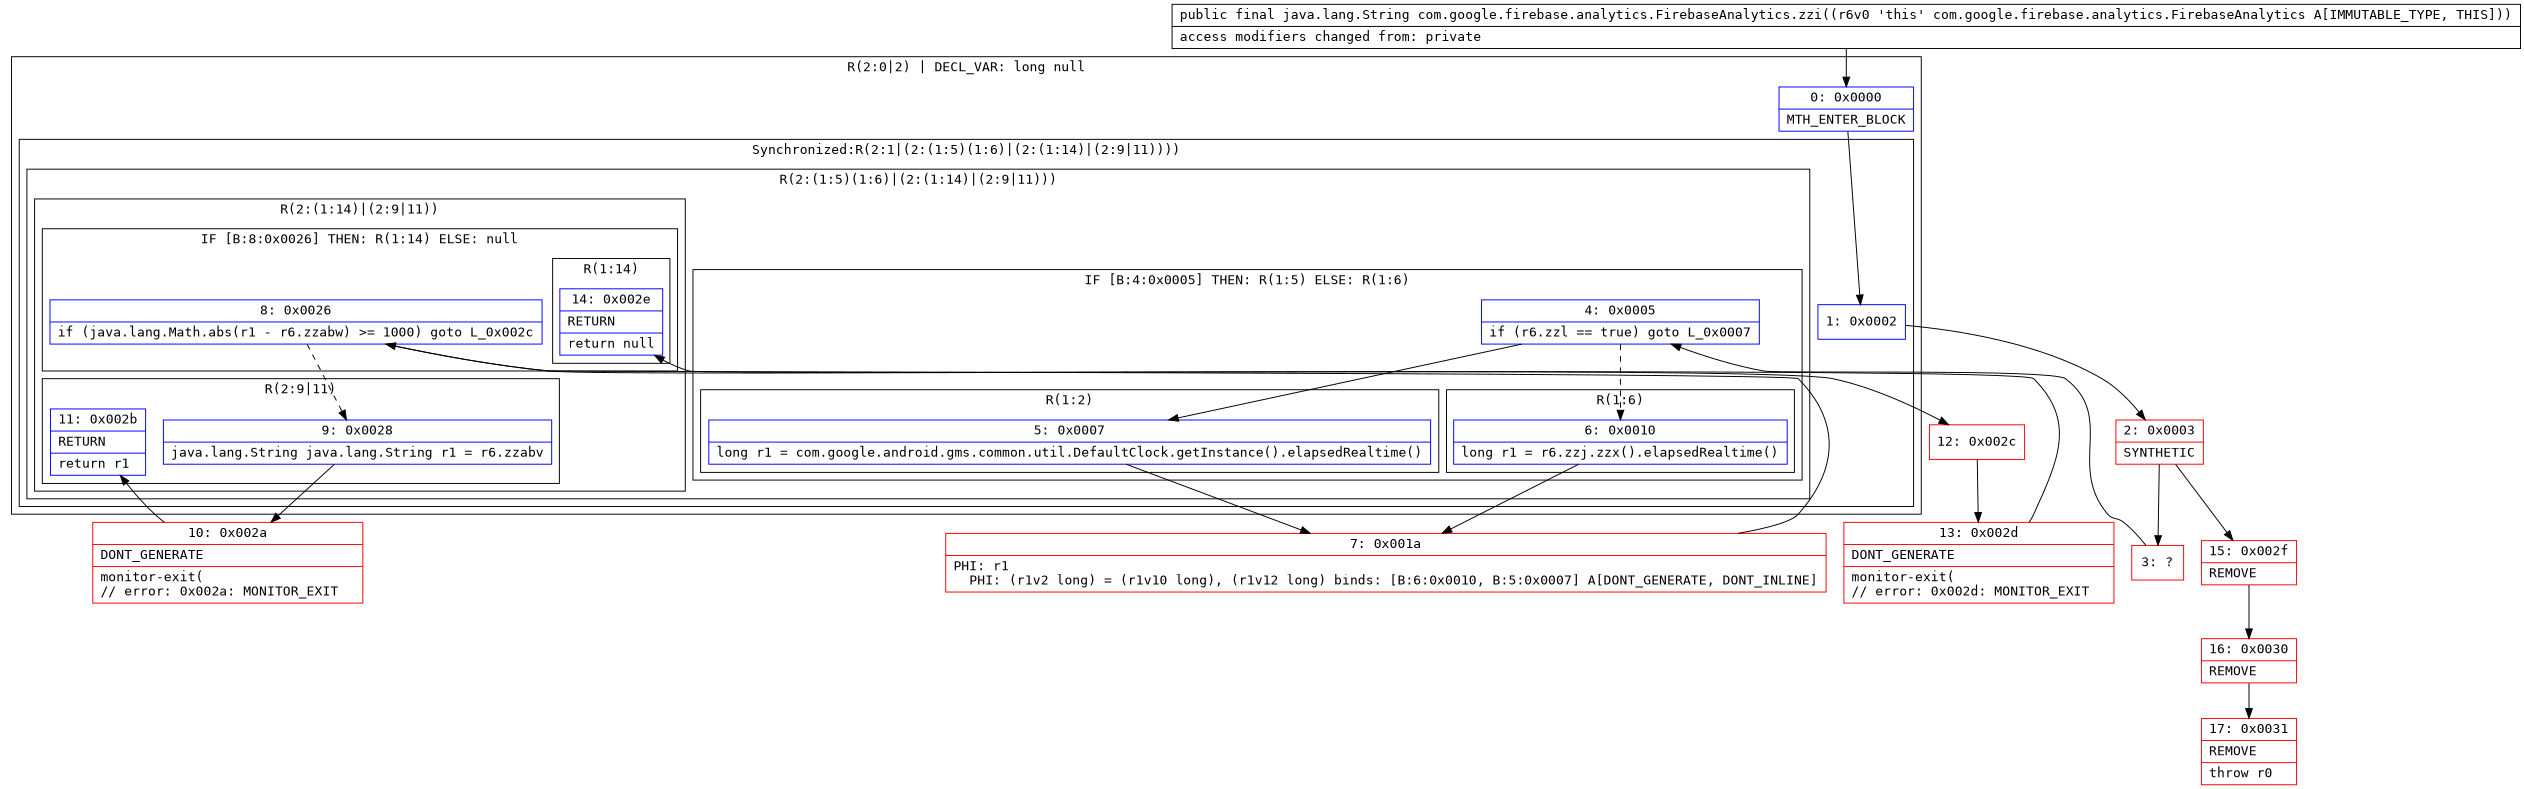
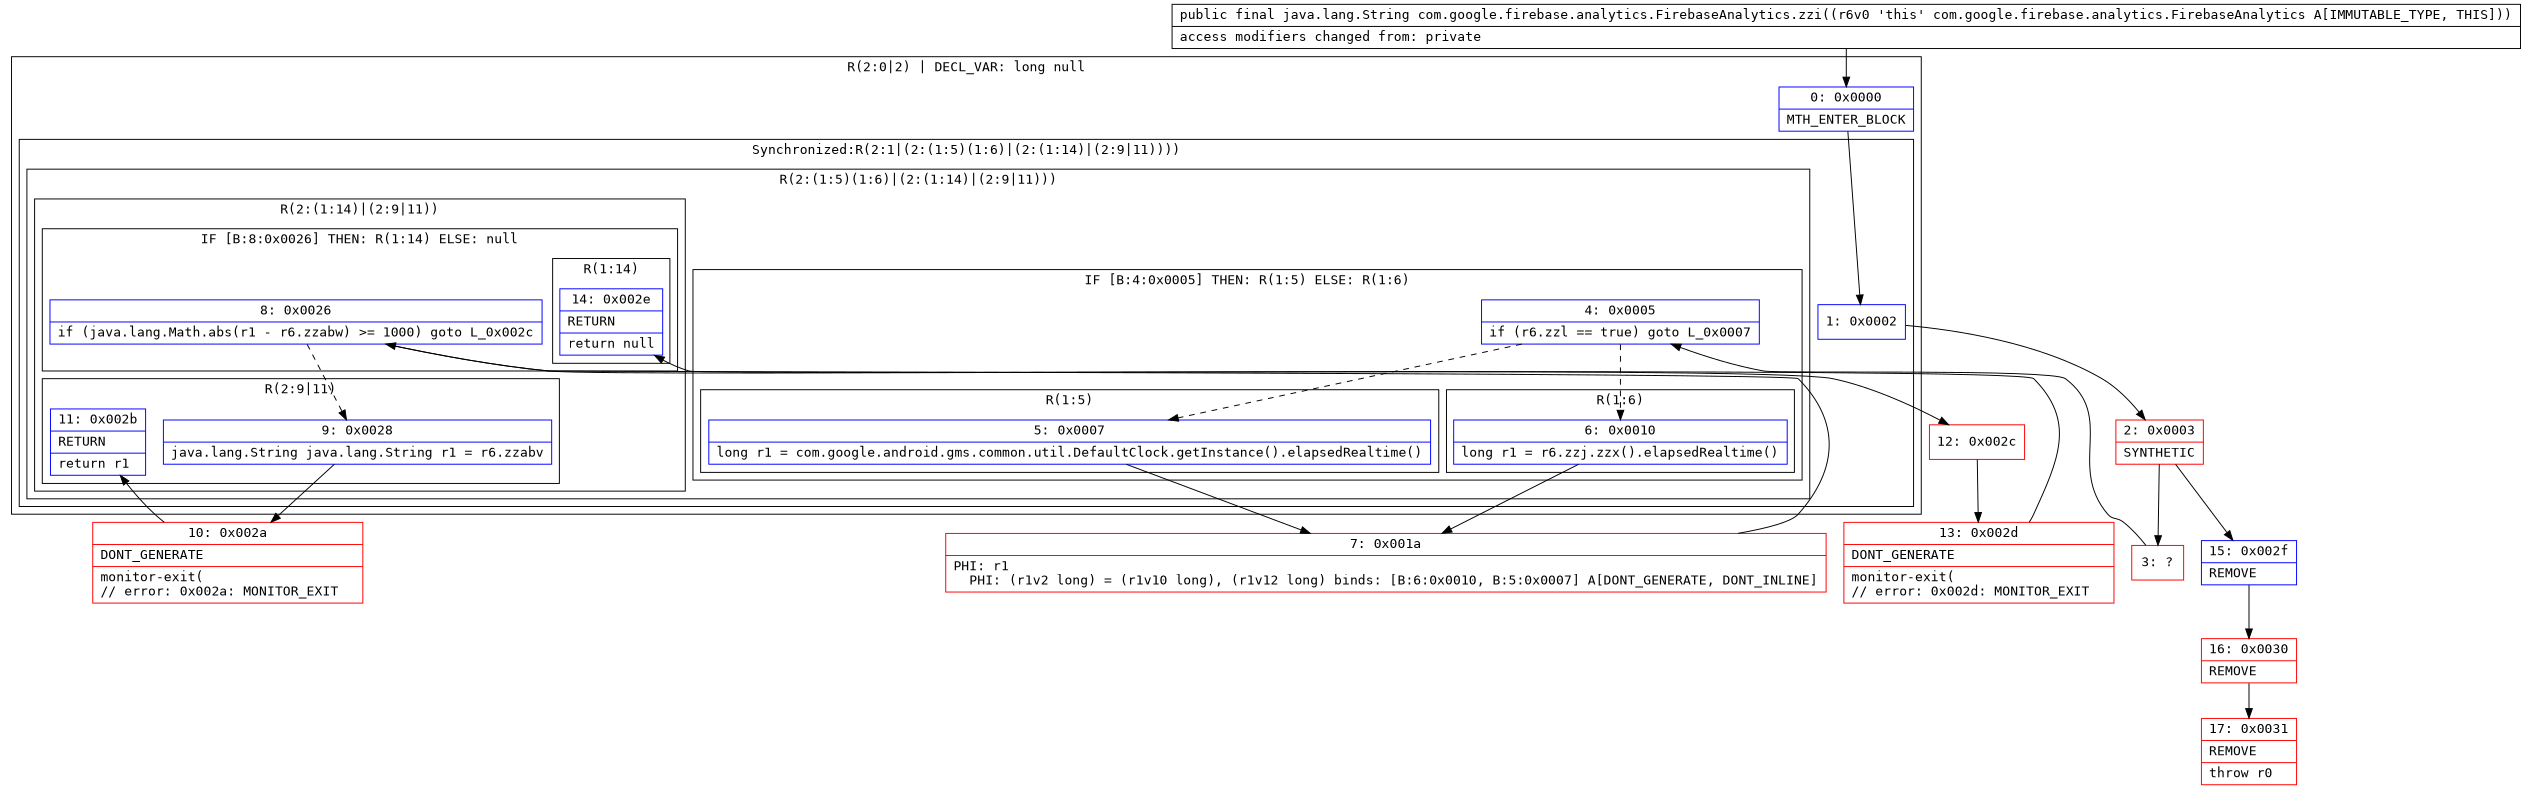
edge "4: 0x0005" -> "5: 0x0007": style solid -> dashed
cluster "R(1:2)": label "R(1:2)" -> "R(1:5)"
node "15: 0x002f": color red -> blue
